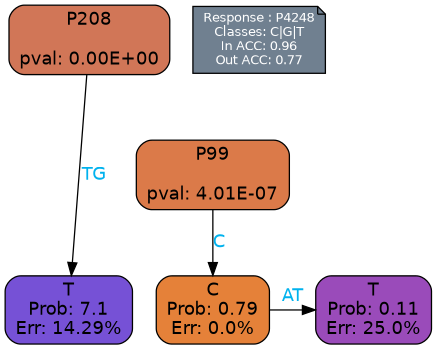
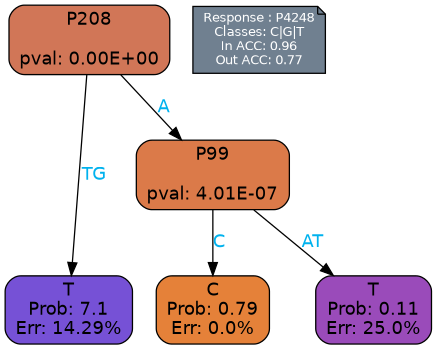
edge "P208 pval: 0.00E+00" -> "P99 pval: 4.01E-07": added, label "A"
edge "C Prob: 0.79 Err: 0.0%" -> "T Prob: 0.11 Err: 25.0%": now "P99 pval: 4.01E-07" -> "T Prob: 0.11 Err: 25.0%"
